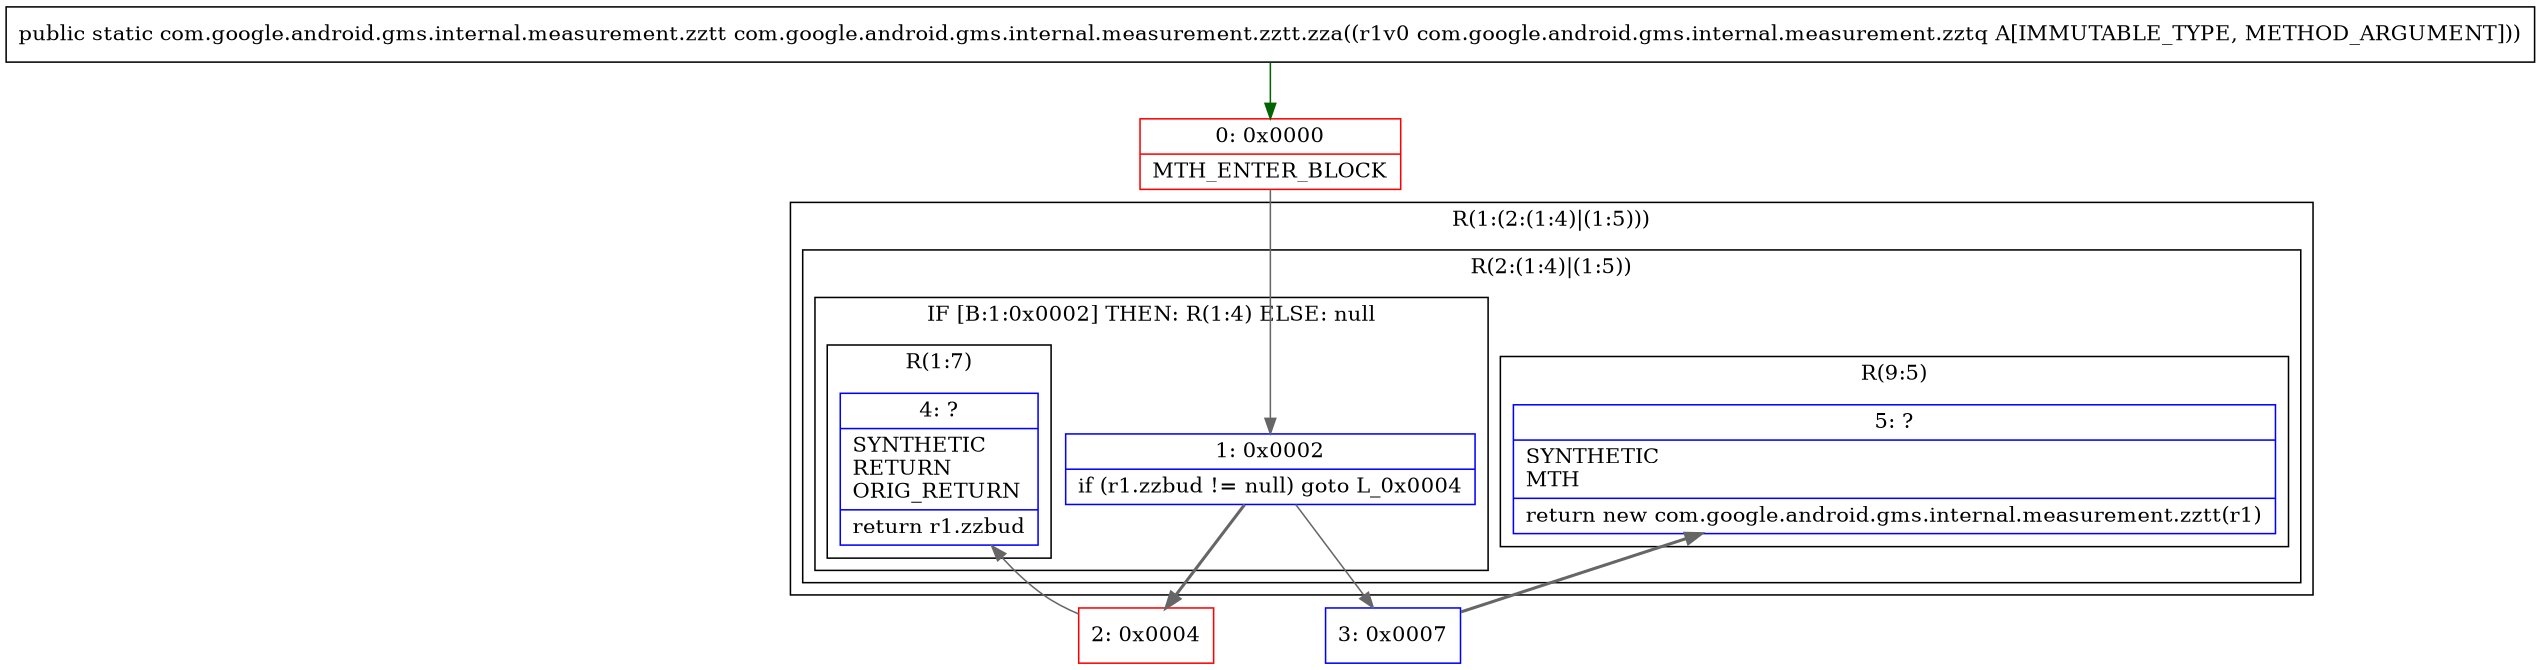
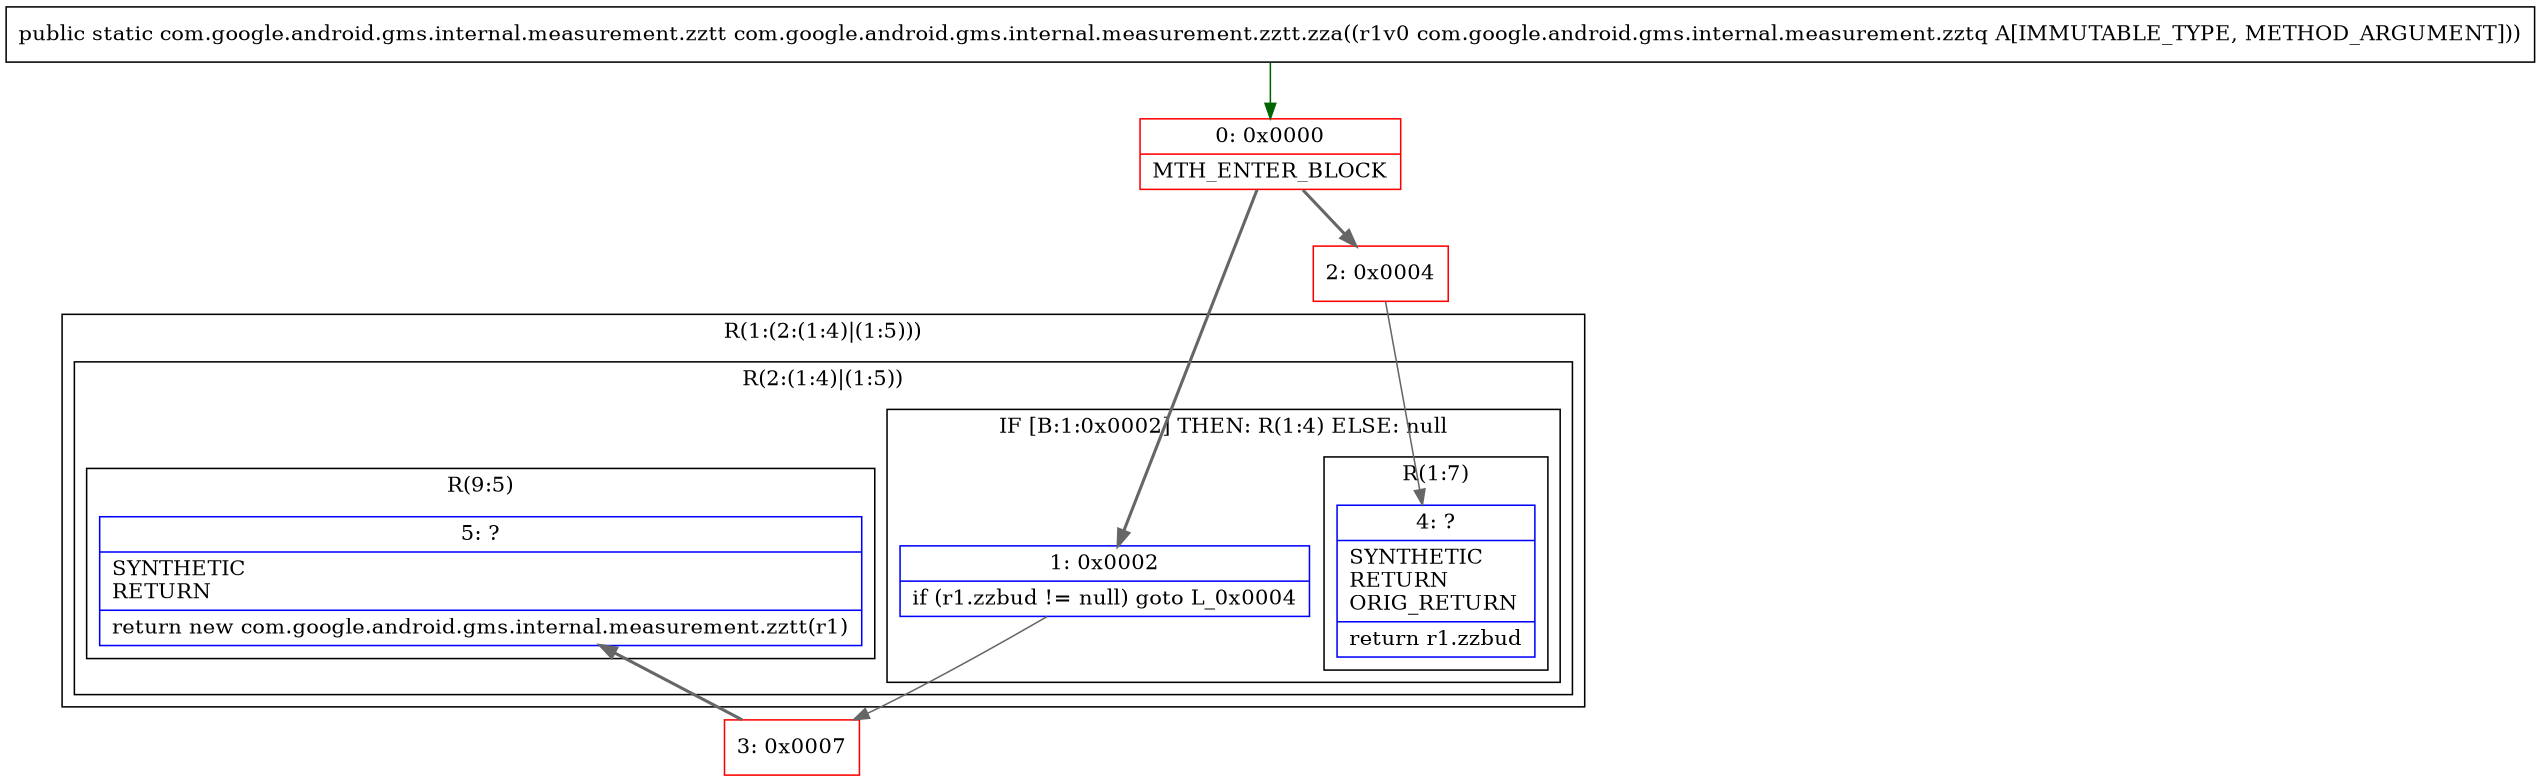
edge "0: 0x0000" -> "1: 0x0002": style solid -> bold
node "5: ?": text "MTH" -> "RETURN"
edge "1: 0x0002" -> "2: 0x0004": now "0: 0x0000" -> "2: 0x0004"
node "3: 0x0007": color blue -> red
